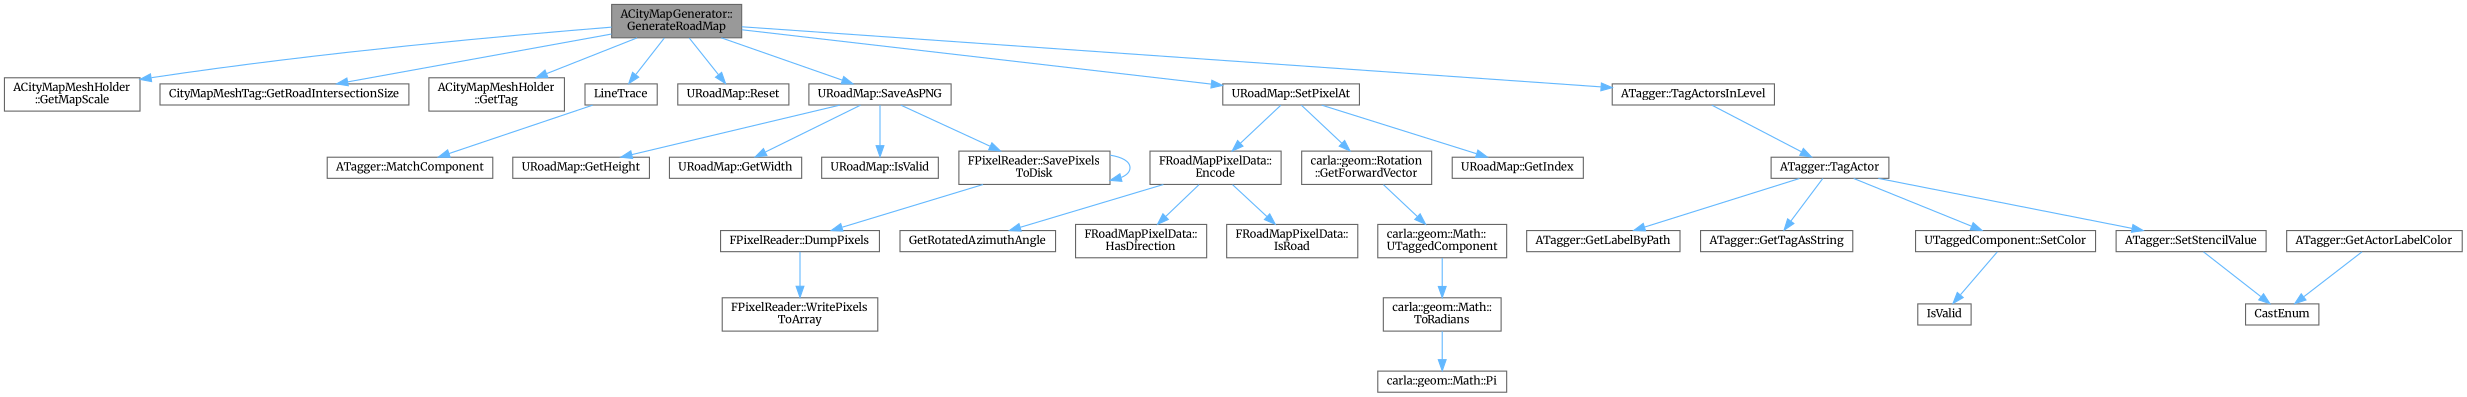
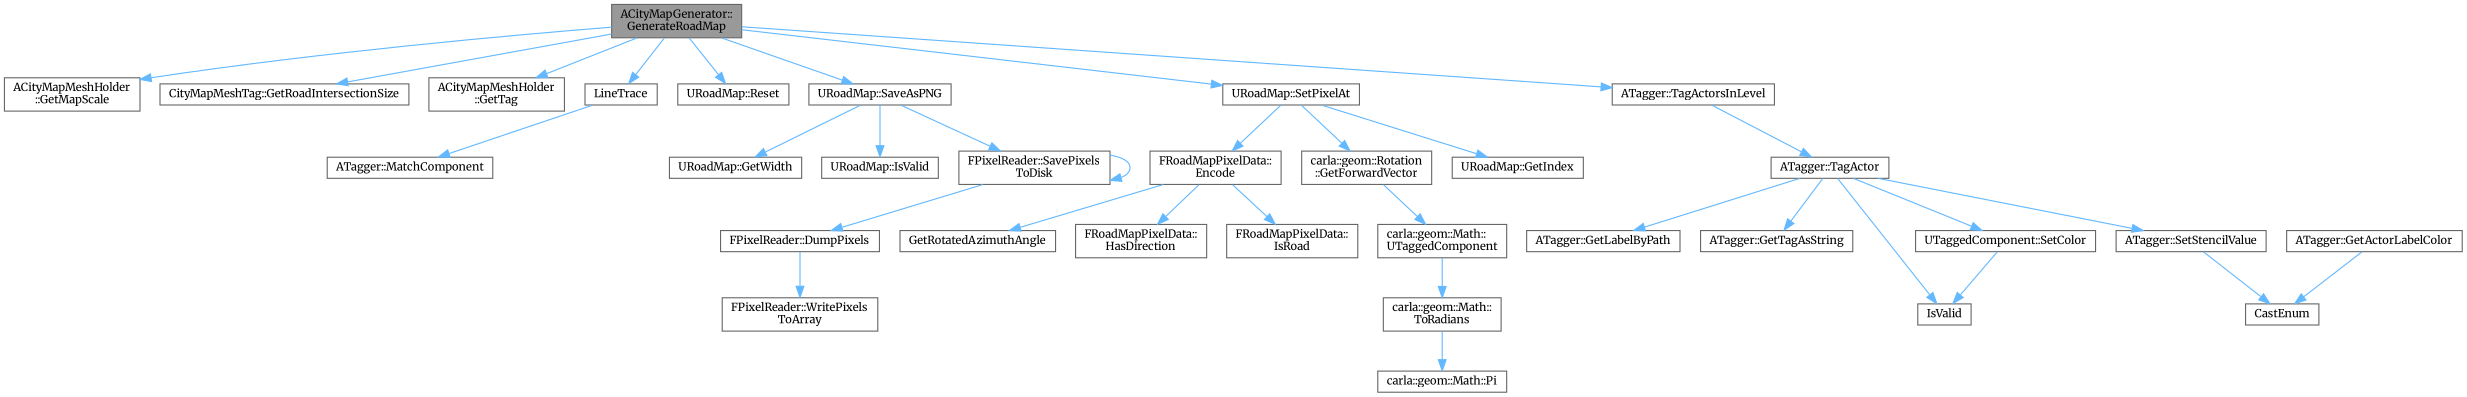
node "URoadMap::GetHeight": removed
edge "ATagger::TagActor" -> "IsValid": added
